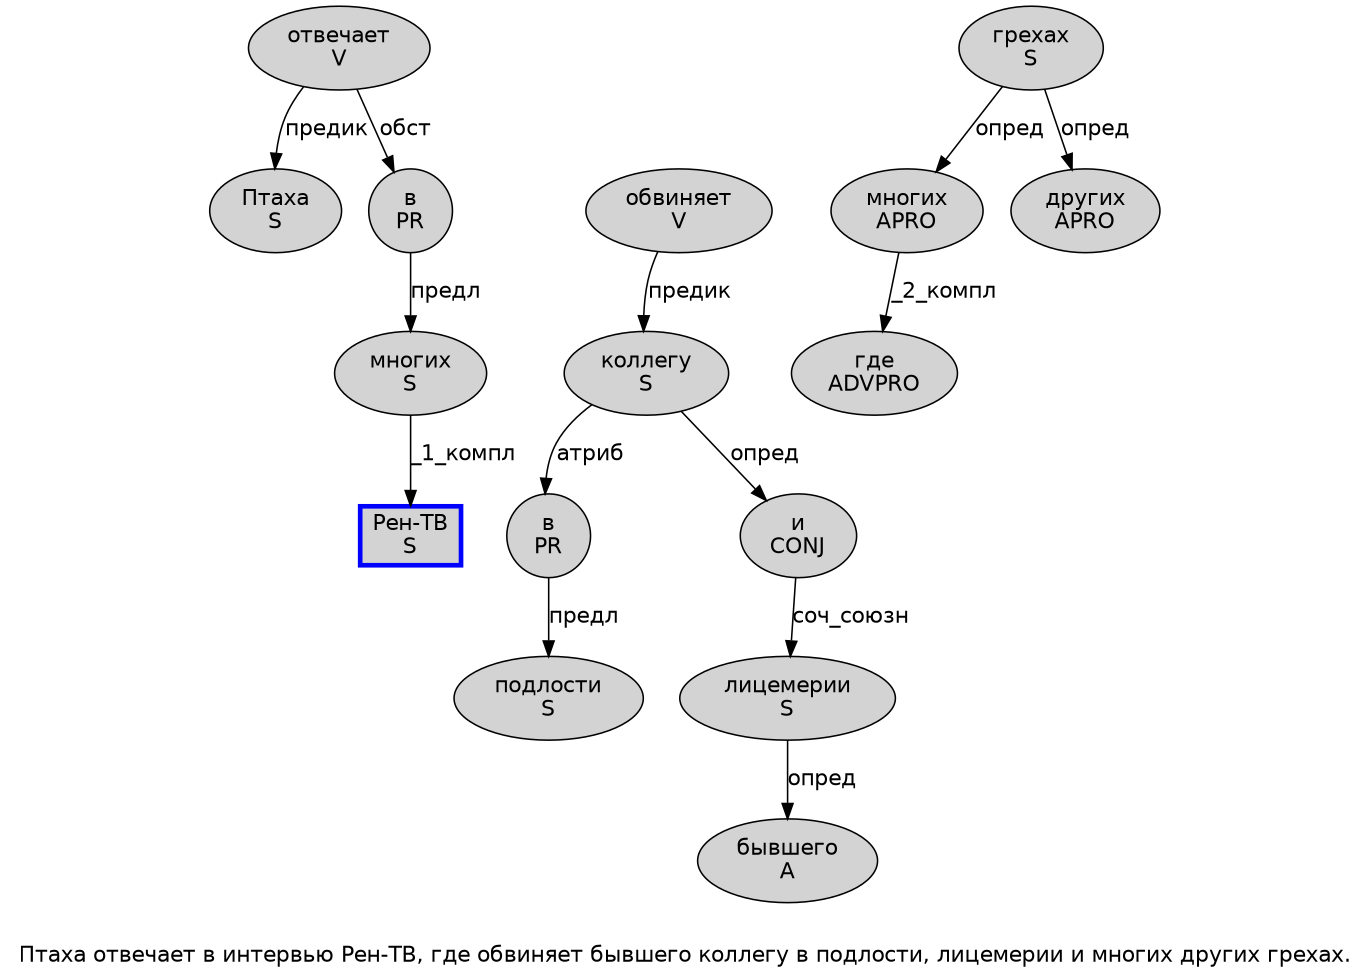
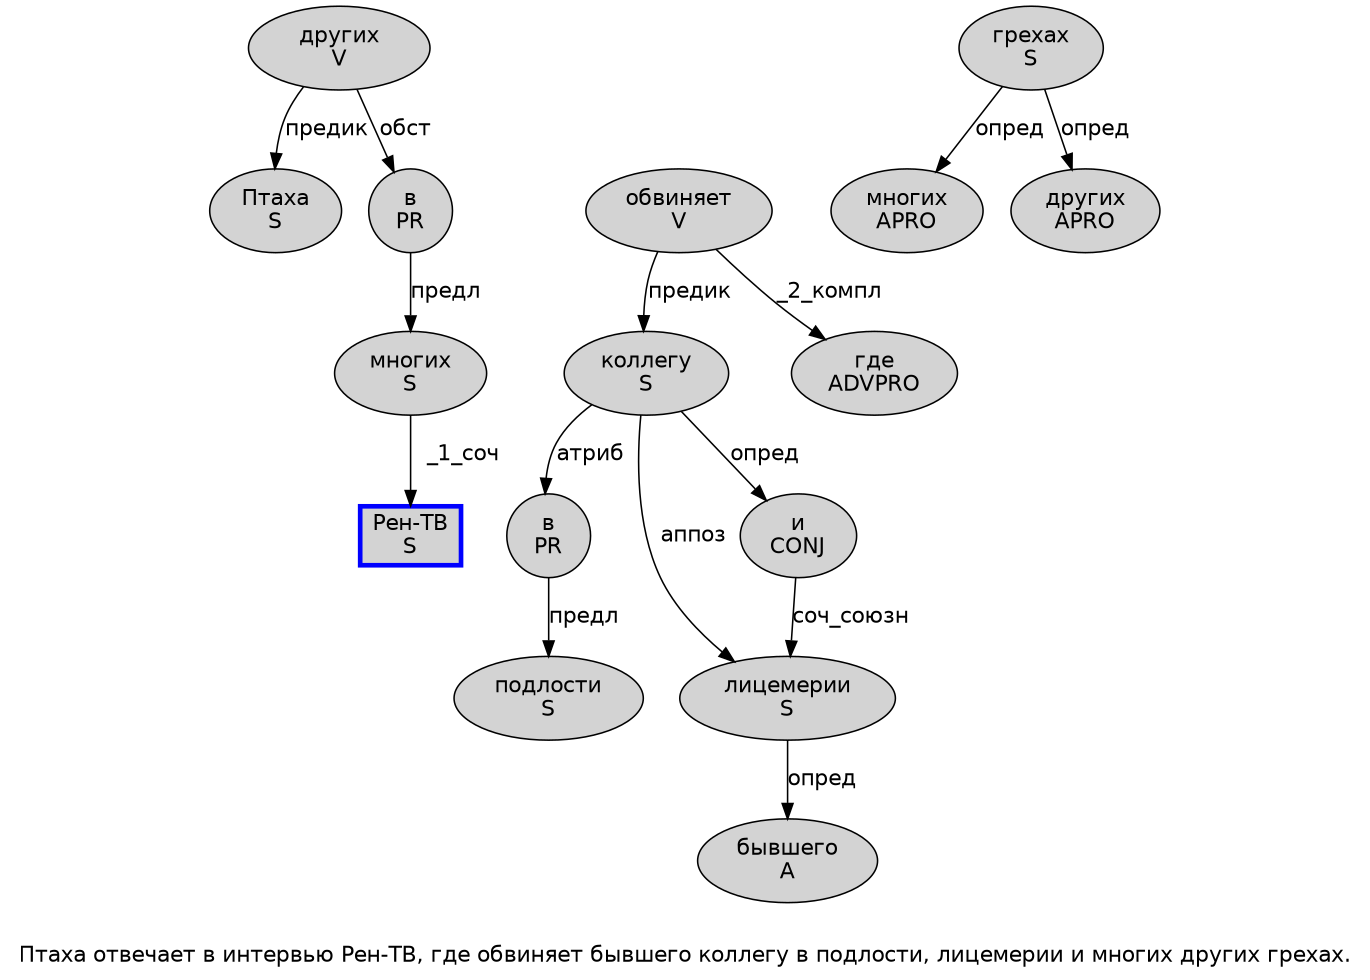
node "отвечает V": label "отвечает V" -> "других V"
edge "многих APRO" -> "где ADVPRO": now "обвиняет V" -> "где ADVPRO"
edge "многих S" -> "Рен-ТВ S": label "_1_компл" -> "_1_соч"
edge "коллегу S" -> "лицемерии S": added, label "аппоз"
